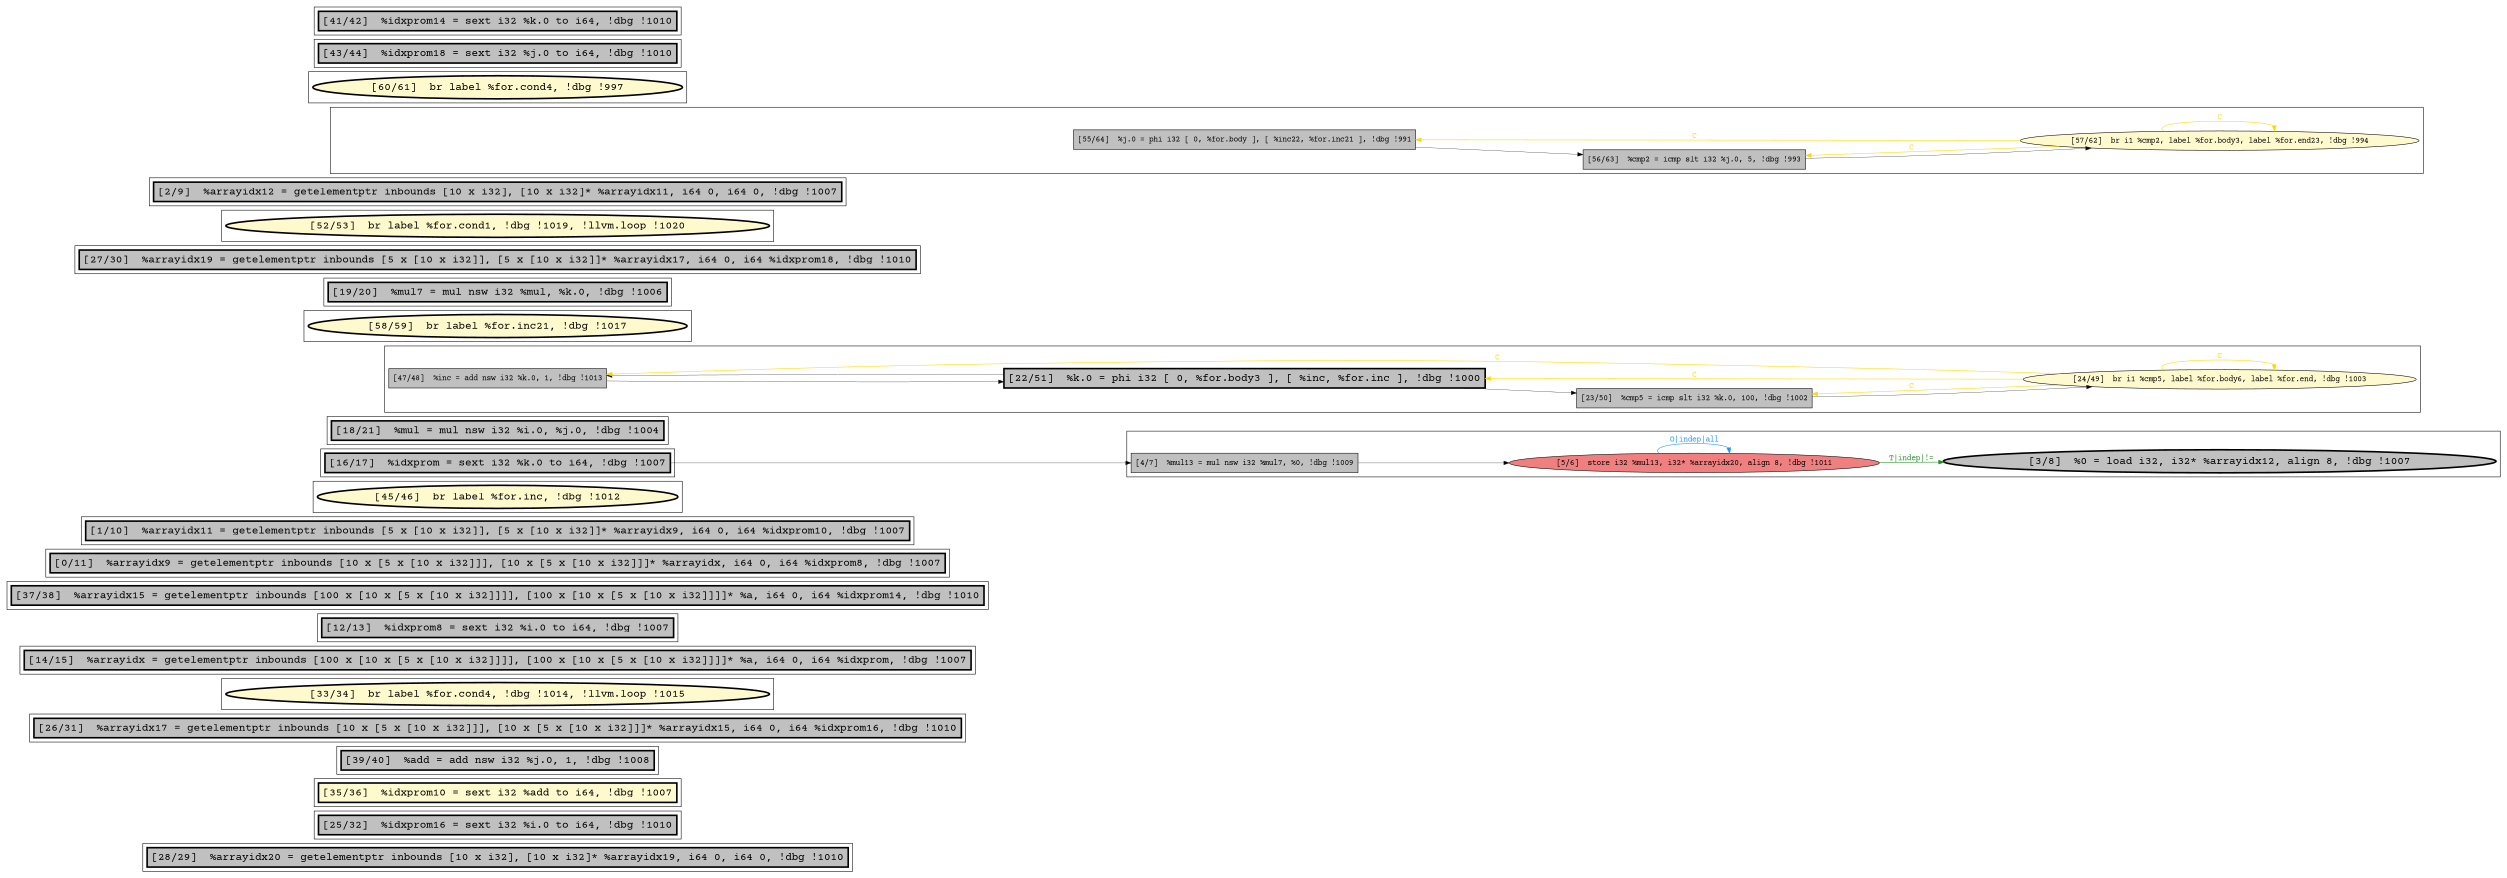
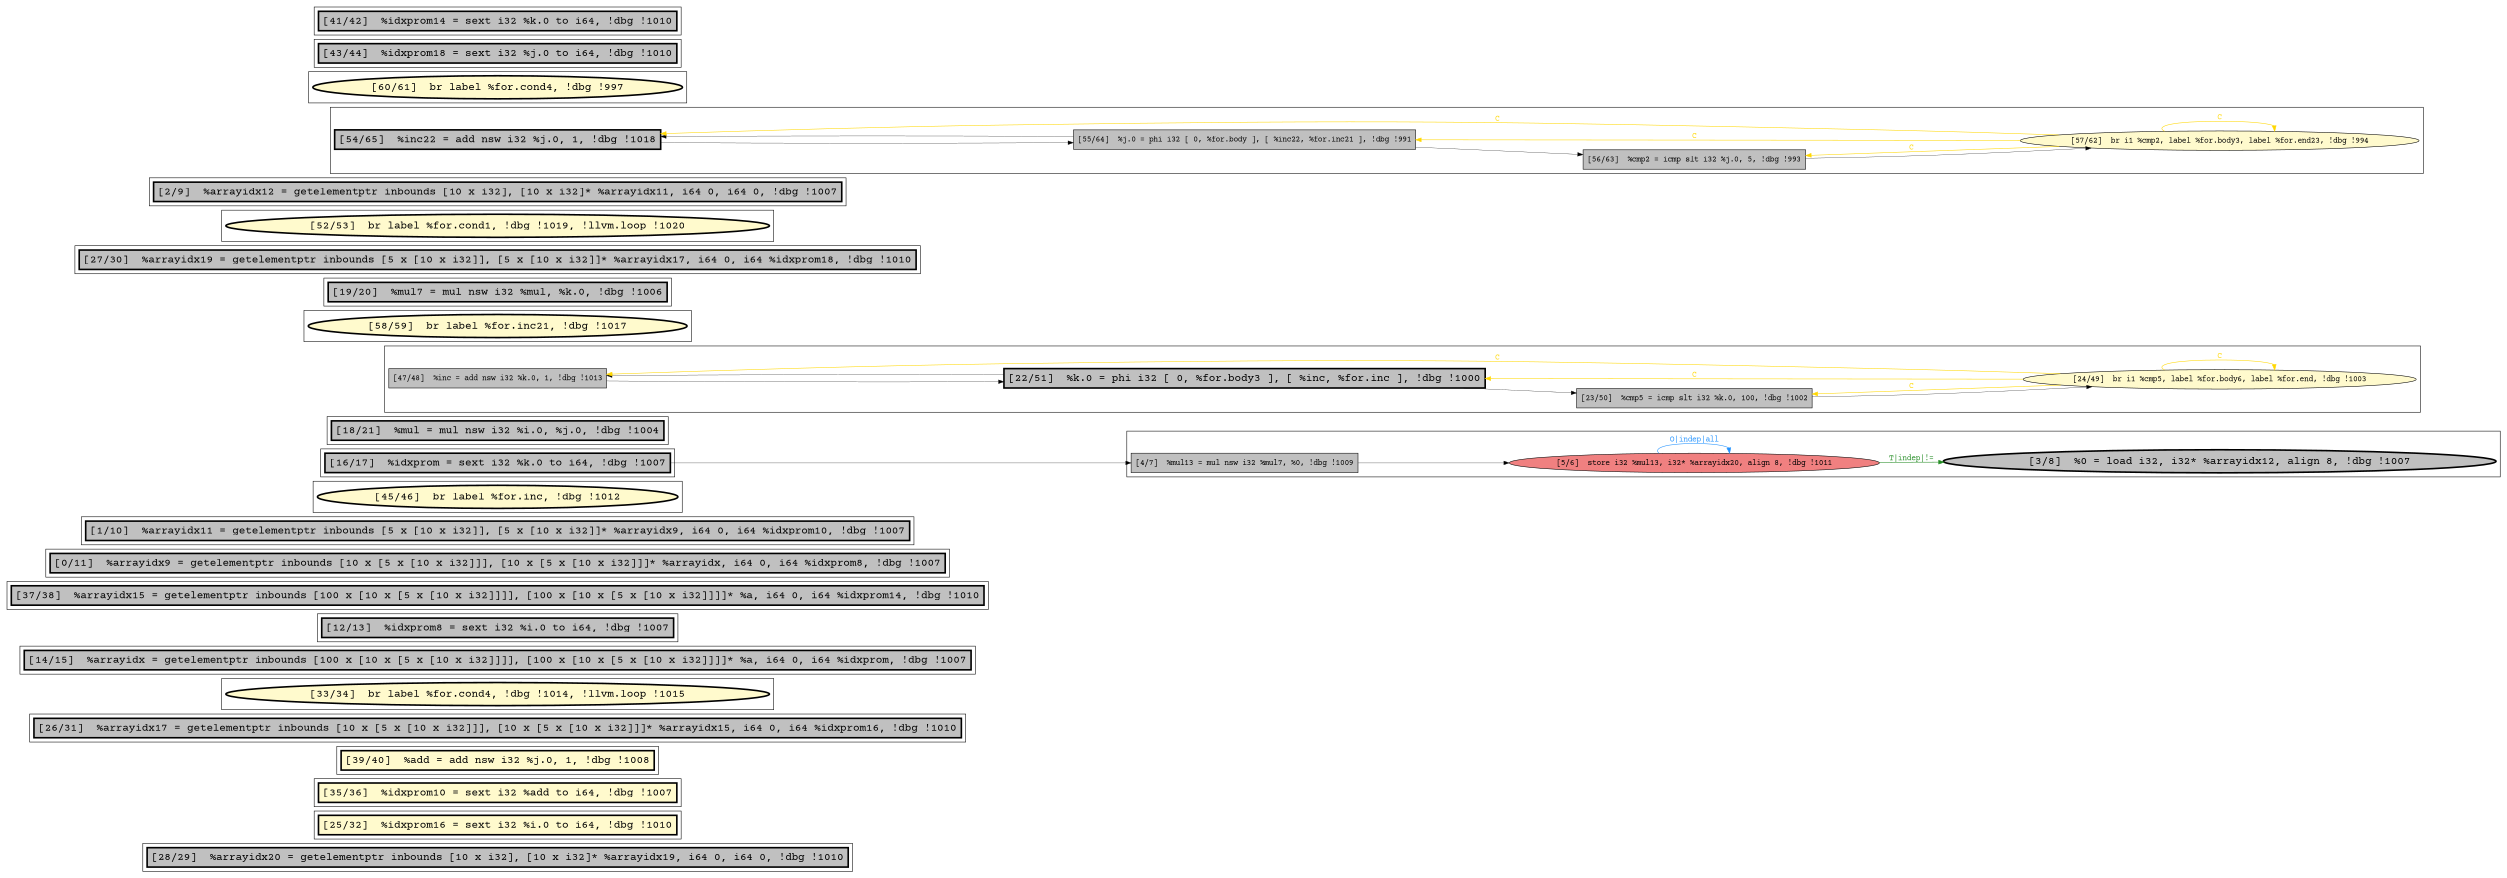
node "[54/65]  %inc22 = add nsw i32 %j.0, 1, !dbg !1018": added
node "[39/40]  %add = add nsw i32 %j.0, 1, !dbg !1008": fillcolor grey -> lemonchiffon
node "[25/32]  %idxprom16 = sext i32 %i.0 to i64, !dbg !1010": fillcolor grey -> lemonchiffon
